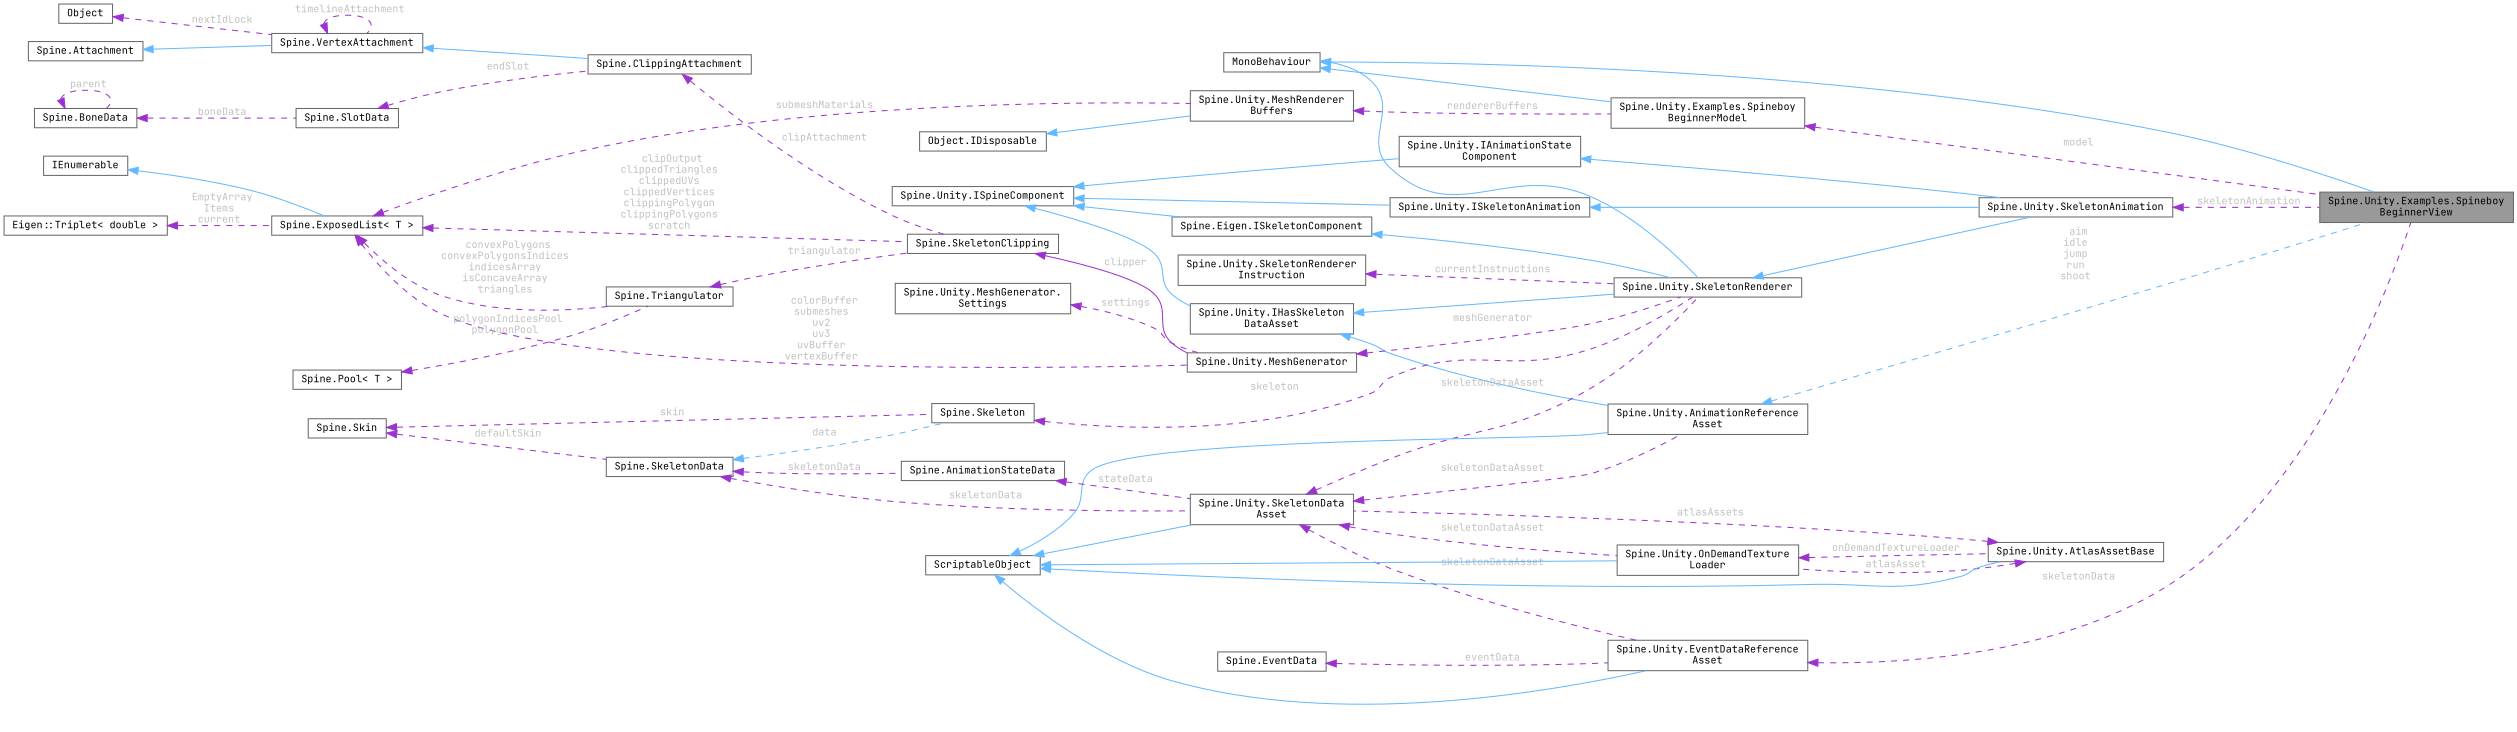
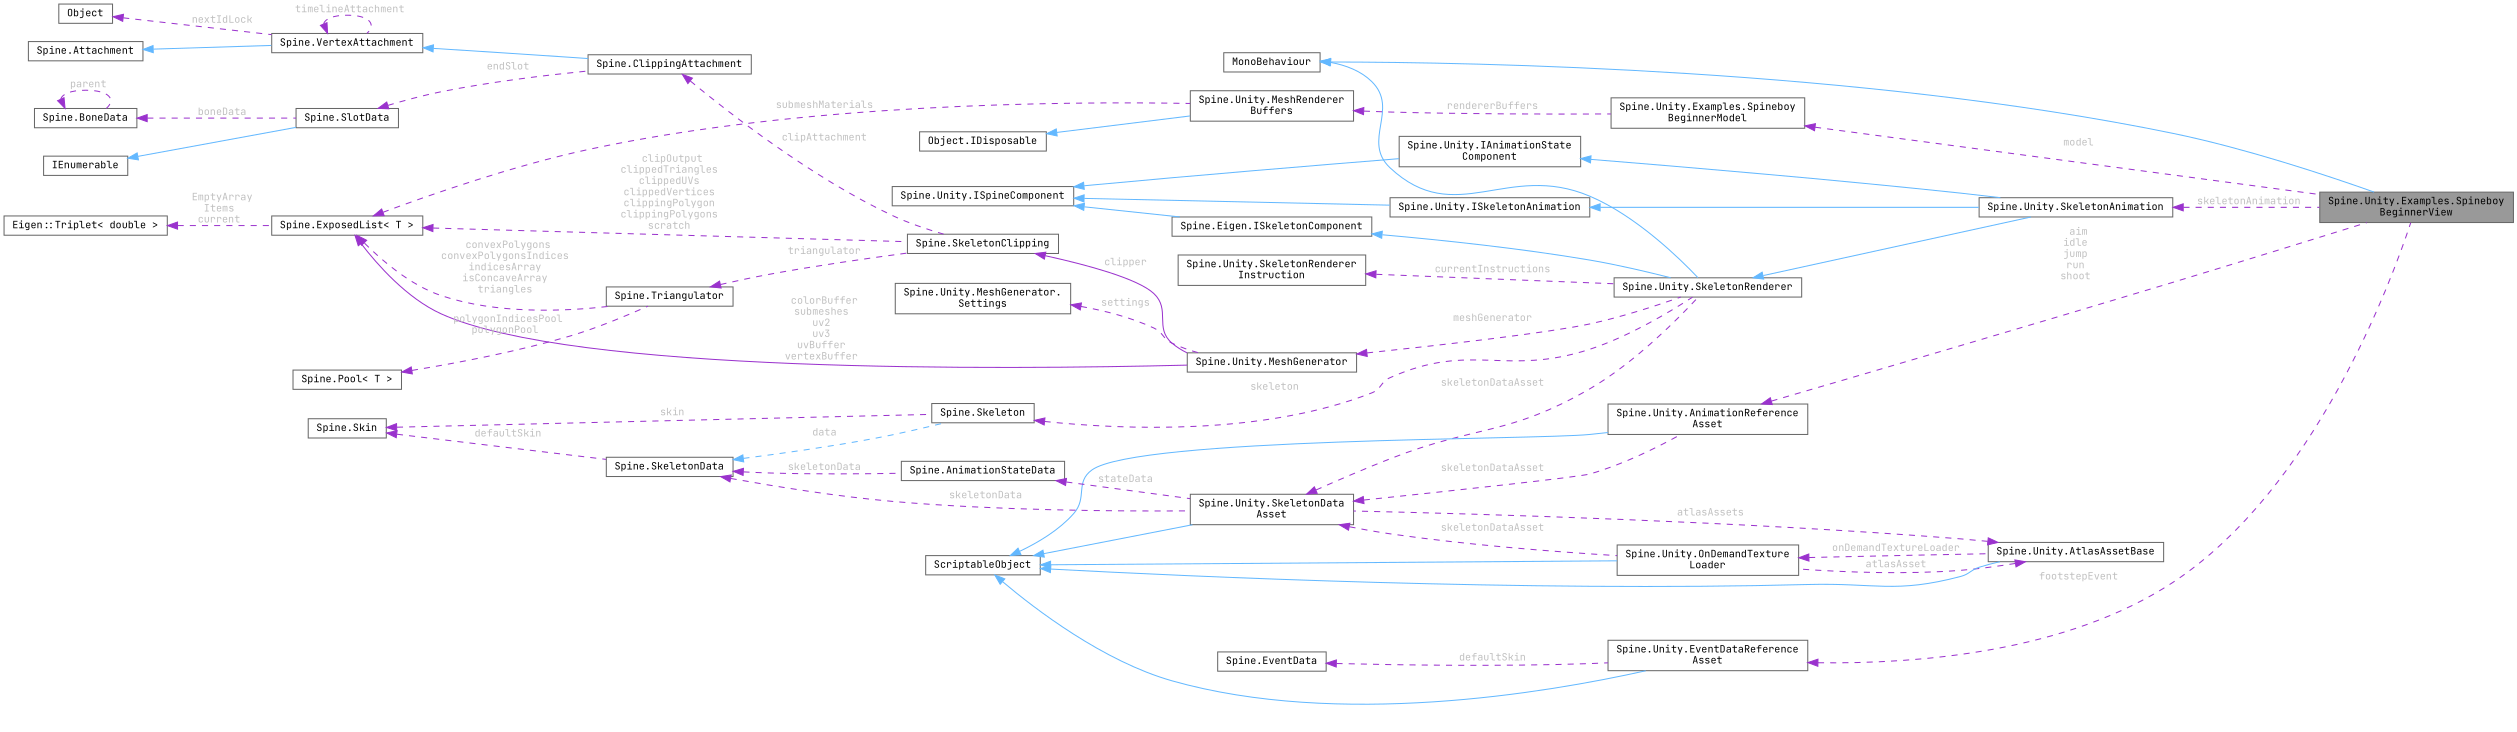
edge "Spine.Unity.Examples.Spineboy BeginnerModel" -> "MonoBehaviour": removed
edge "Spine.ExposedList< T >" -> "IEnumerable": now "Spine.SlotData" -> "IEnumerable"
edge "Spine.Unity.Examples.Spineboy BeginnerView" -> "Spine.Unity.AnimationReference Asset": color steelblue1 -> darkorchid3
node "Spine.Unity.IHasSkeleton DataAsset": removed
edge "Spine.Unity.MeshGenerator" -> "Spine.ExposedList< T >": style dashed -> solid
edge "Spine.Unity.Examples.Spineboy BeginnerView" -> "Spine.Unity.EventDataReference Asset": label " skeletonData" -> " footstepEvent"
edge "Spine.Unity.EventDataReference Asset" -> "Spine.Unity.SkeletonData Asset": removed, label "skeletonDataAsset"
edge "Spine.Unity.EventDataReference Asset" -> "Spine.EventData": label " eventData" -> " defaultSkin"
